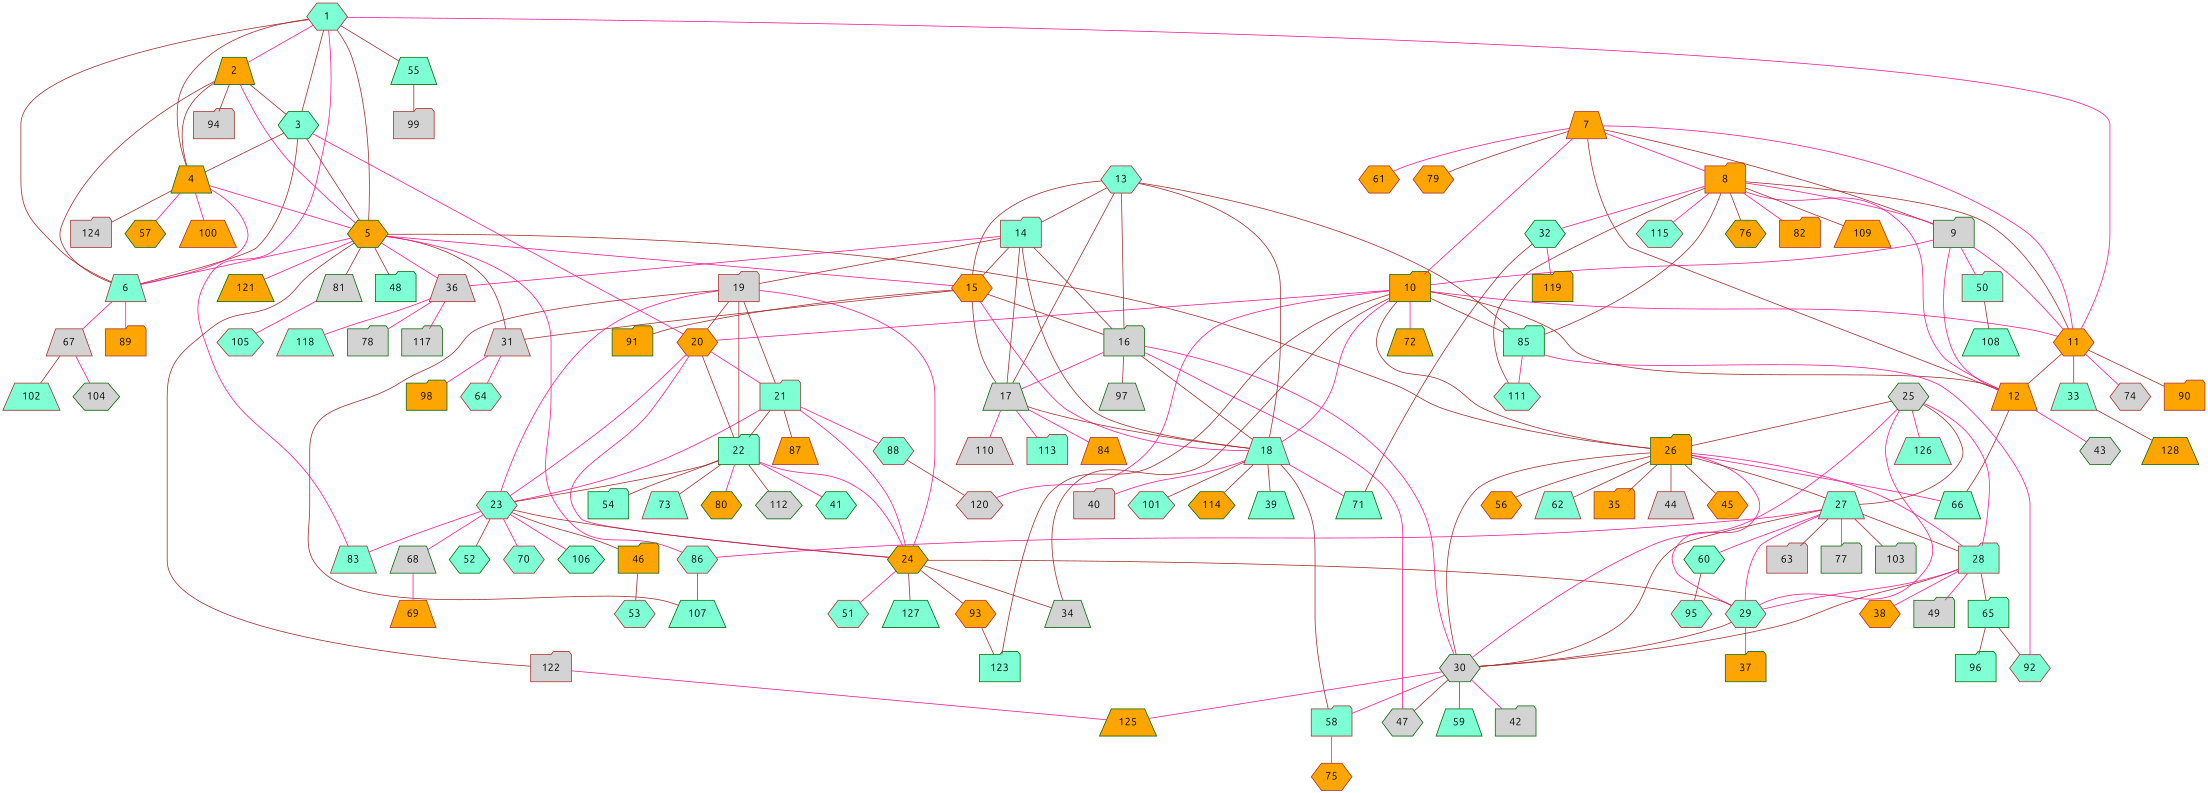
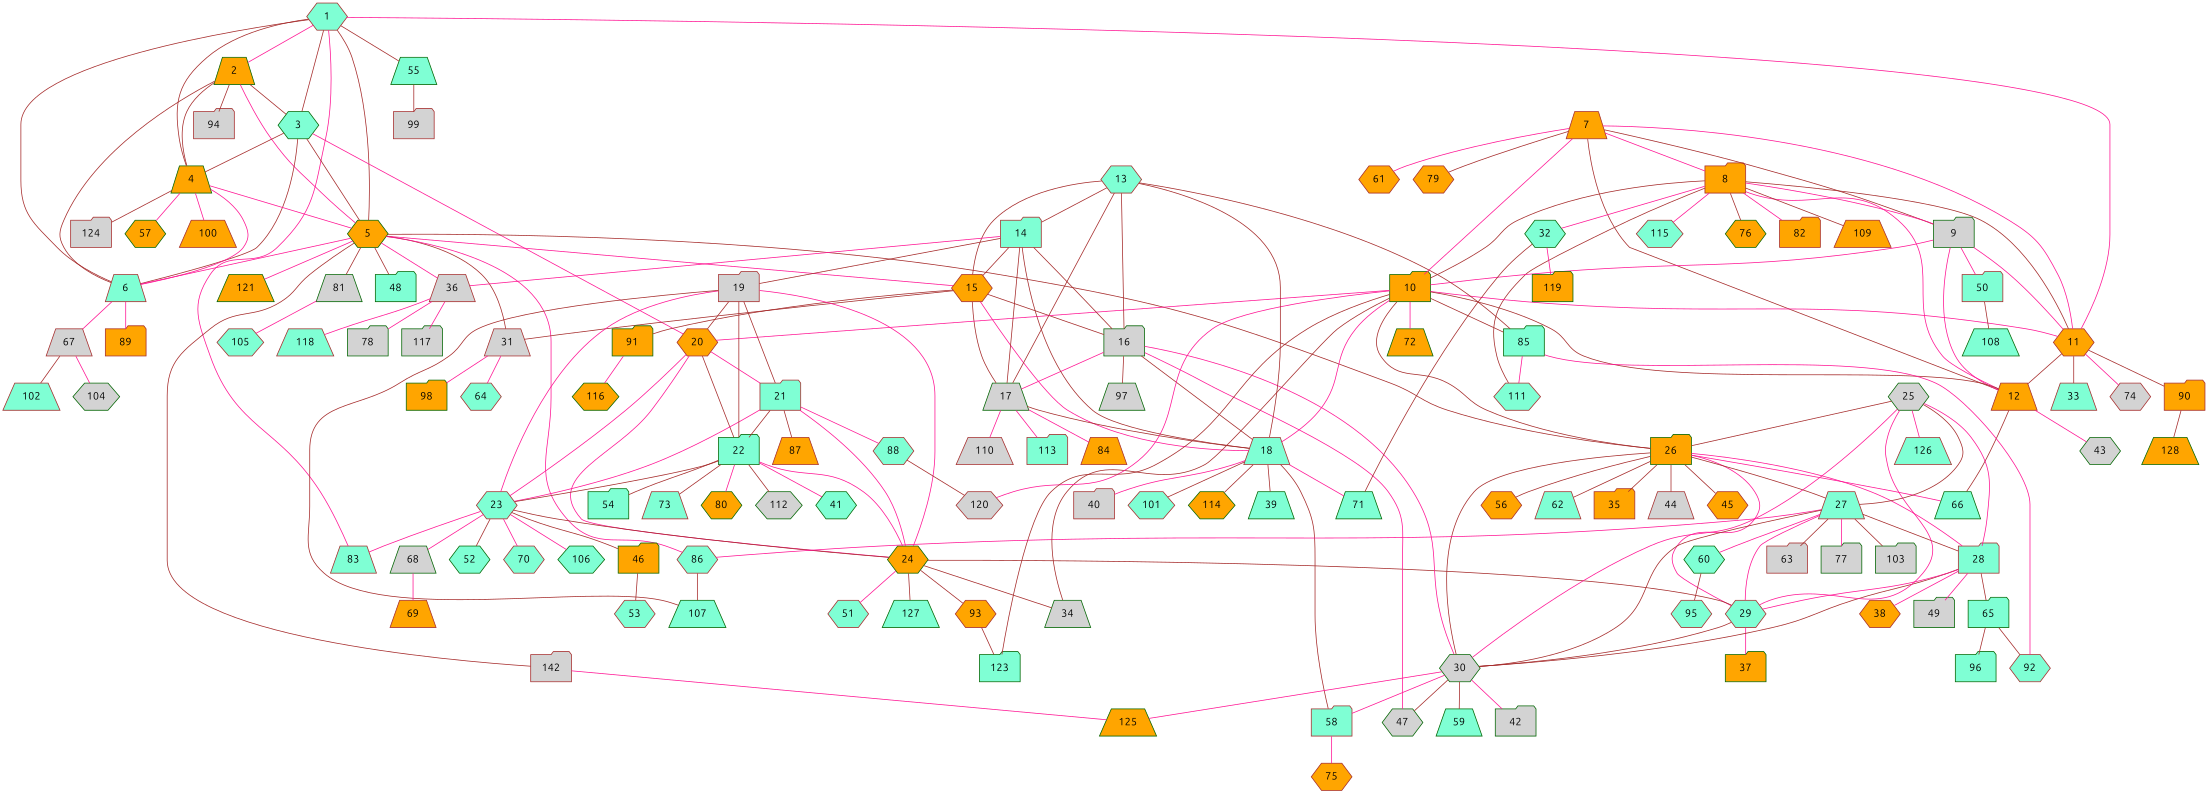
edge "8" -- "85": now "8" -- "10"
node "116": added
edge "33" -- "128": now "90" -- "128"
node "122": label "122" -> "142"
